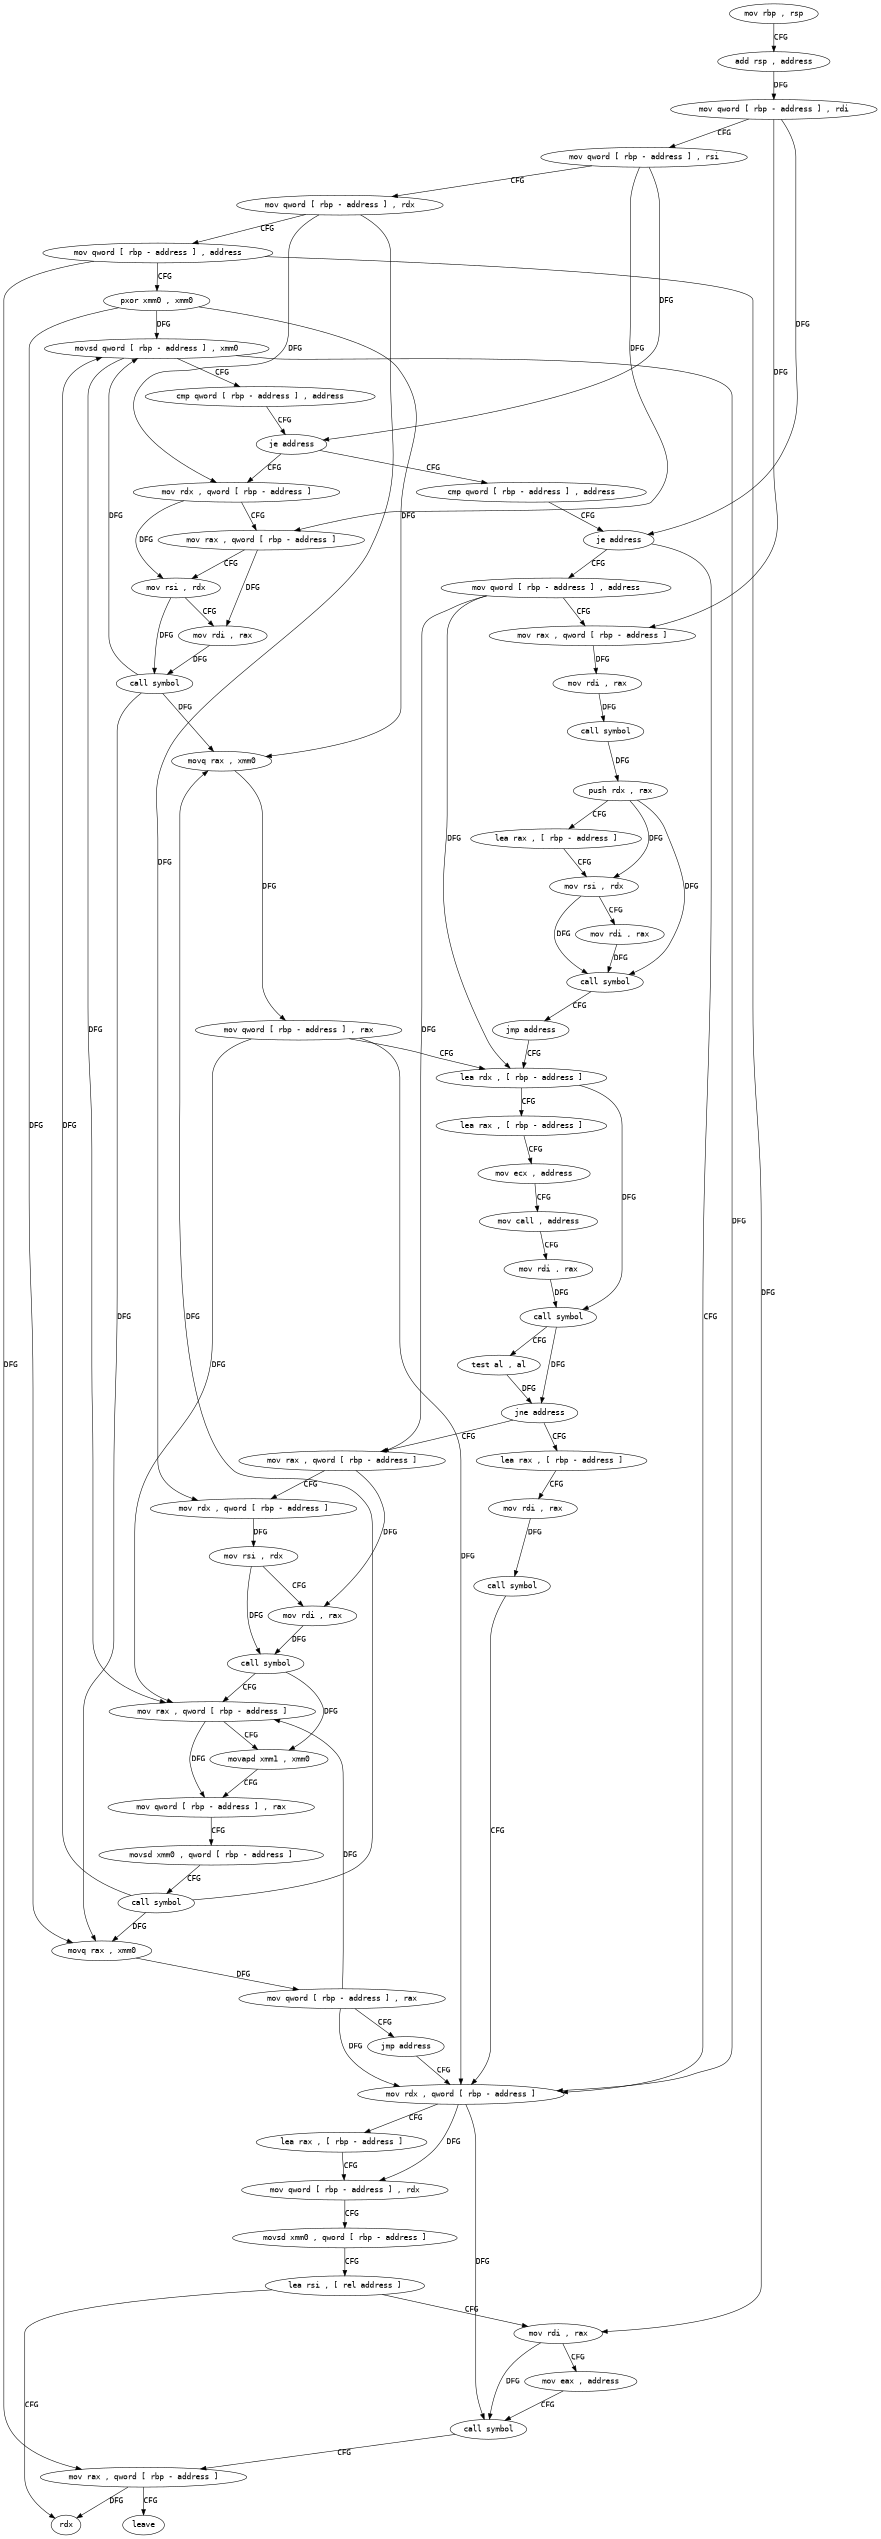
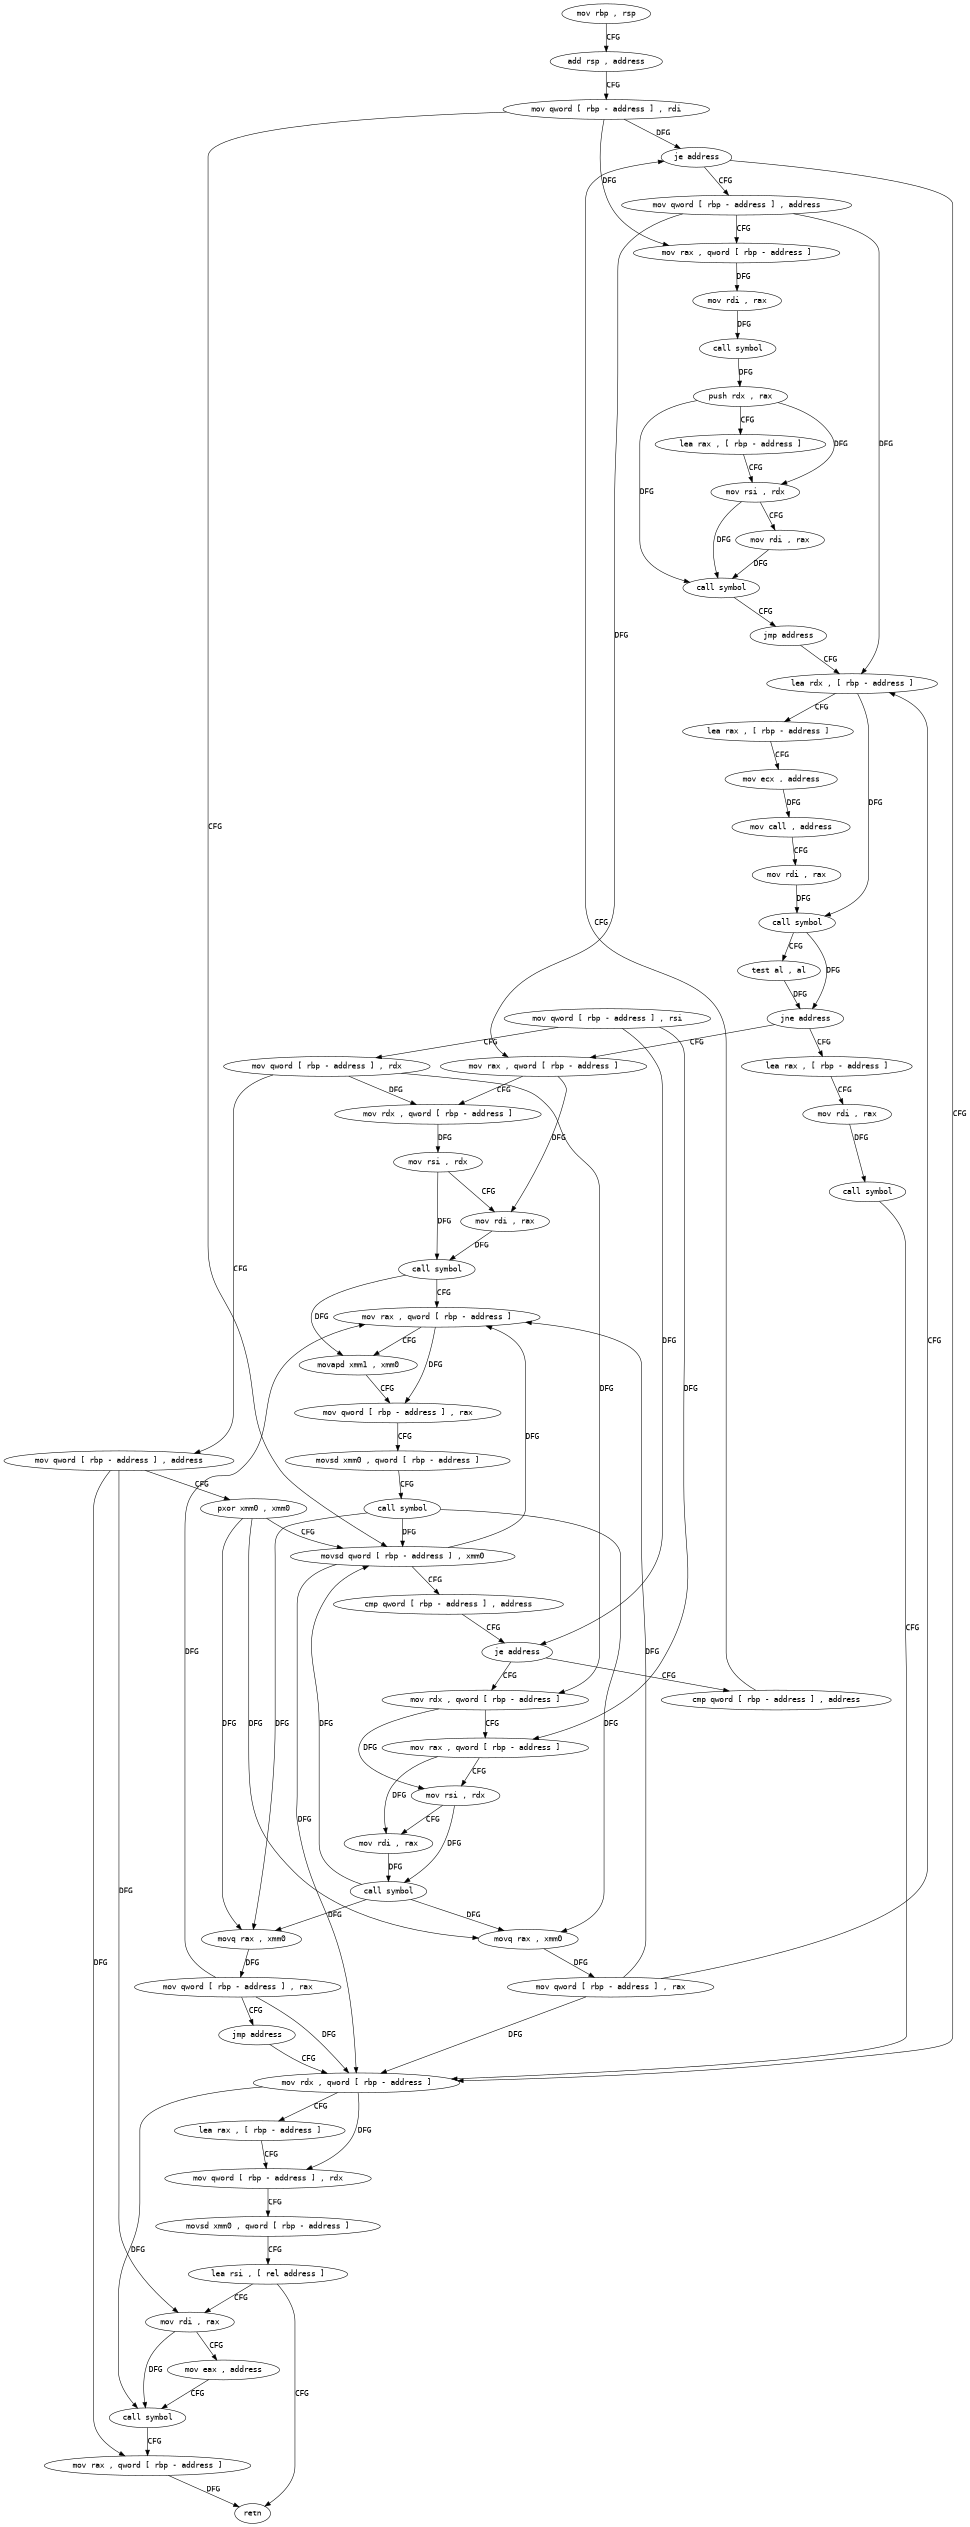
edge "add rsp , address" -> "mov qword [ rbp - address ] , rdi": label "DFG" -> "CFG"
edge "mov qword [ rbp - address ] , rdi" -> "mov qword [ rbp - address ] , rsi": now "mov qword [ rbp - address ] , rdi" -> "movsd qword [ rbp - address ] , xmm0"
edge "pxor xmm0 , xmm0" -> "movsd qword [ rbp - address ] , xmm0": label "DFG" -> "CFG"
edge "mov ecx , address" -> "mov call , address": label "CFG" -> "DFG"
node "rdx": label "rdx" -> "retn"
node "leave": removed
